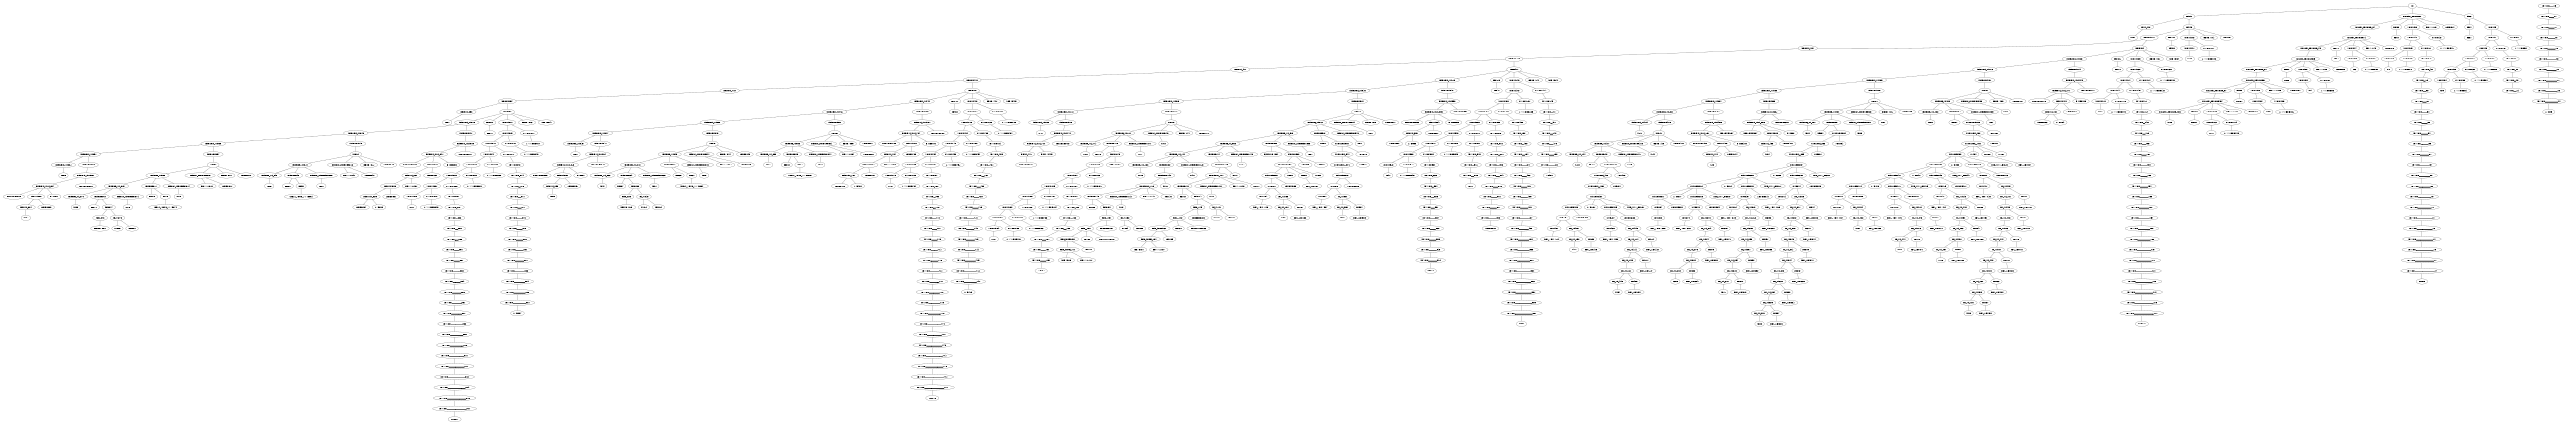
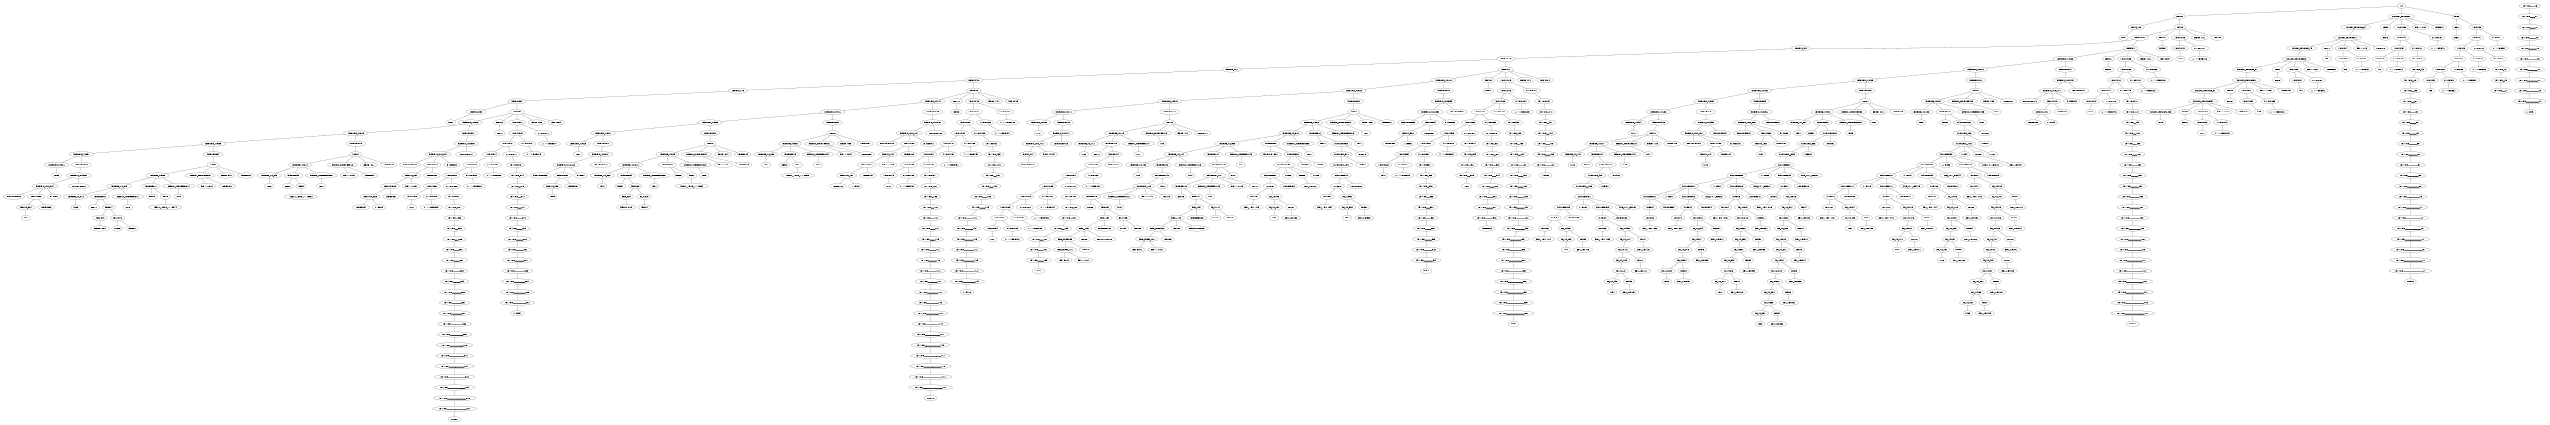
node "US841": removed
